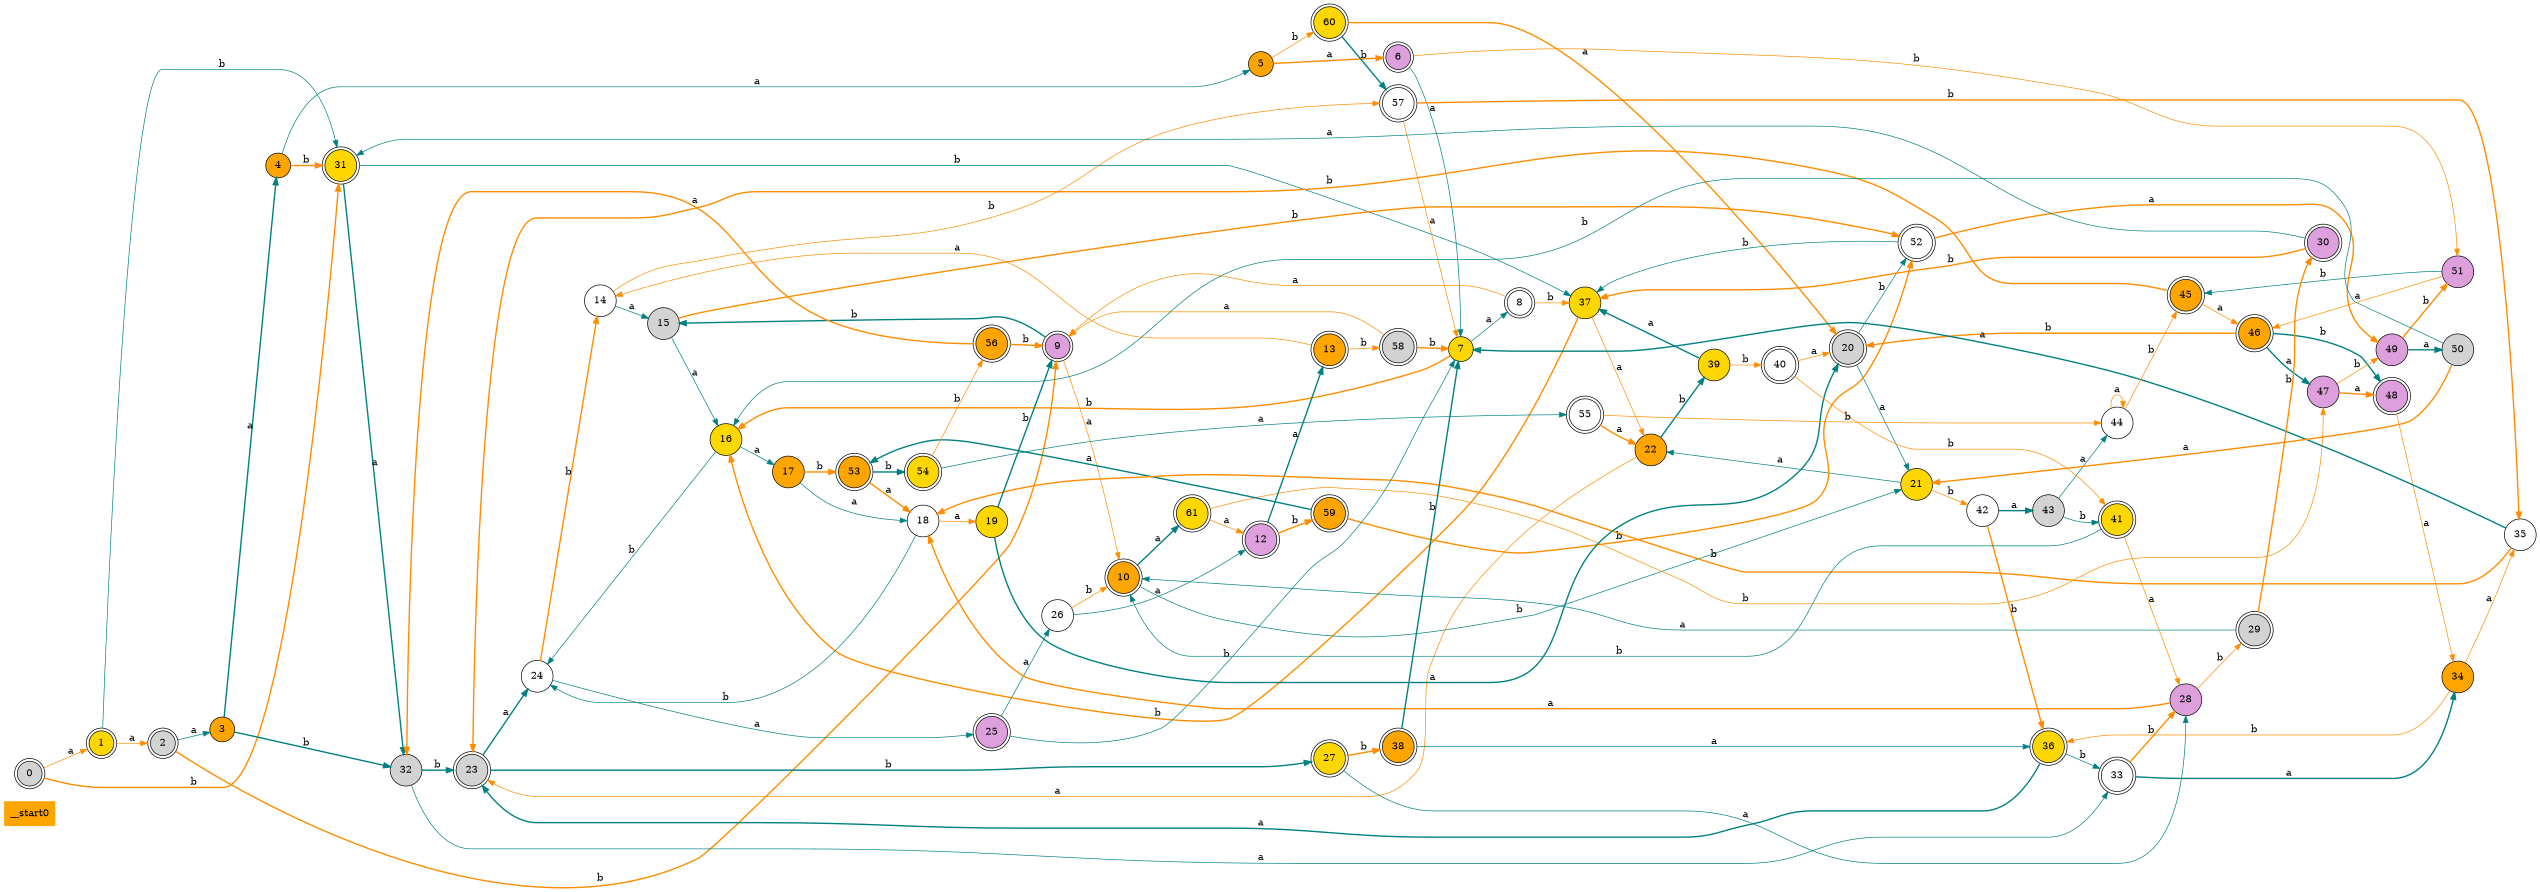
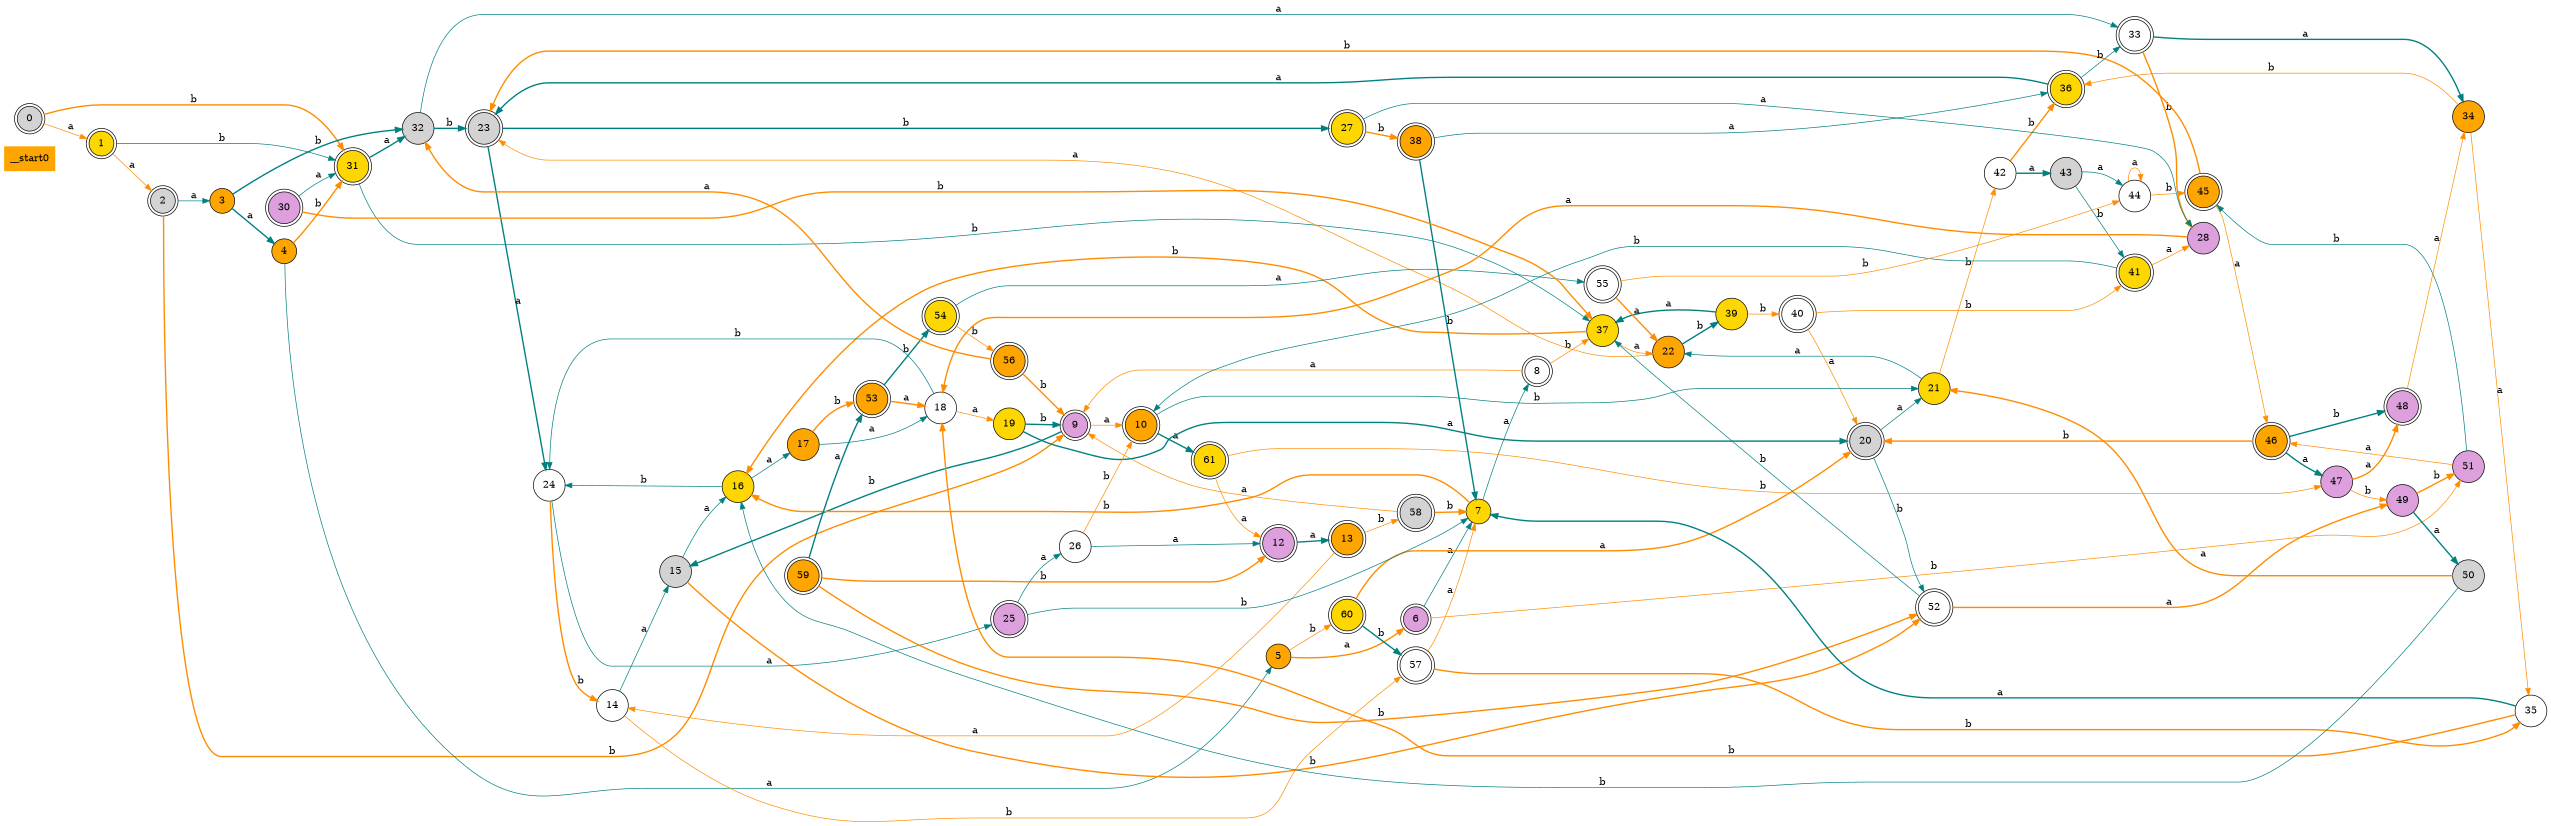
edge "12" -> "59": reversed
node "29": removed
